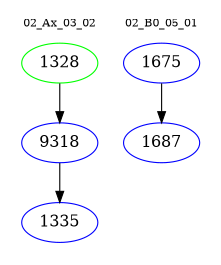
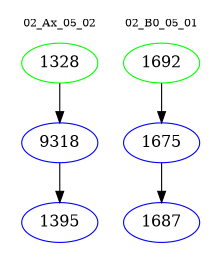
cluster "02_Ax_03_02": label "02_Ax_03_02" -> "02_Ax_05_02"
node "1692": added
node "1335": label "1335" -> "1395"
